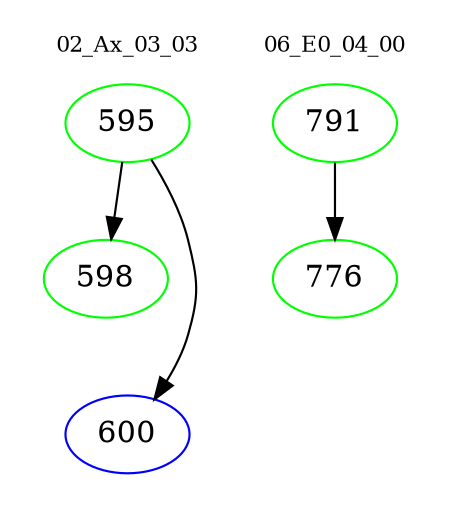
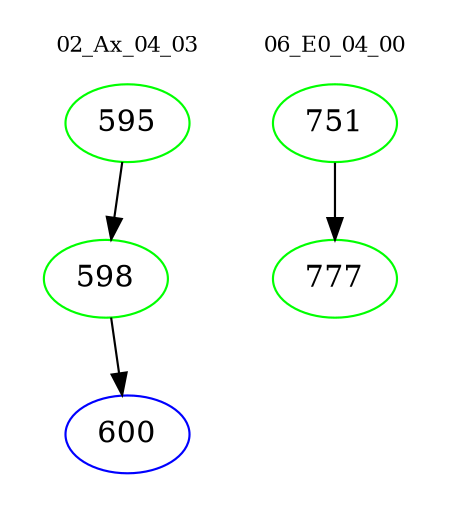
cluster "02_Ax_03_03": label "02_Ax_03_03" -> "02_Ax_04_03"
node "791": label "791" -> "751"
edge "595" -> "600": now "598" -> "600"
node "776": label "776" -> "777"
